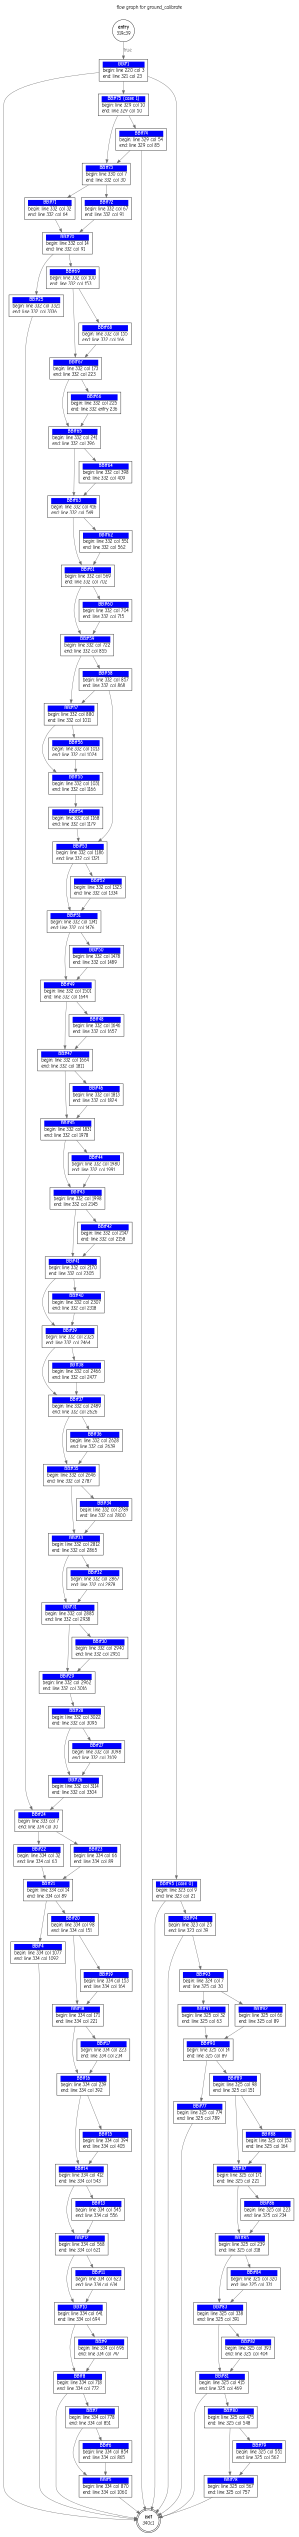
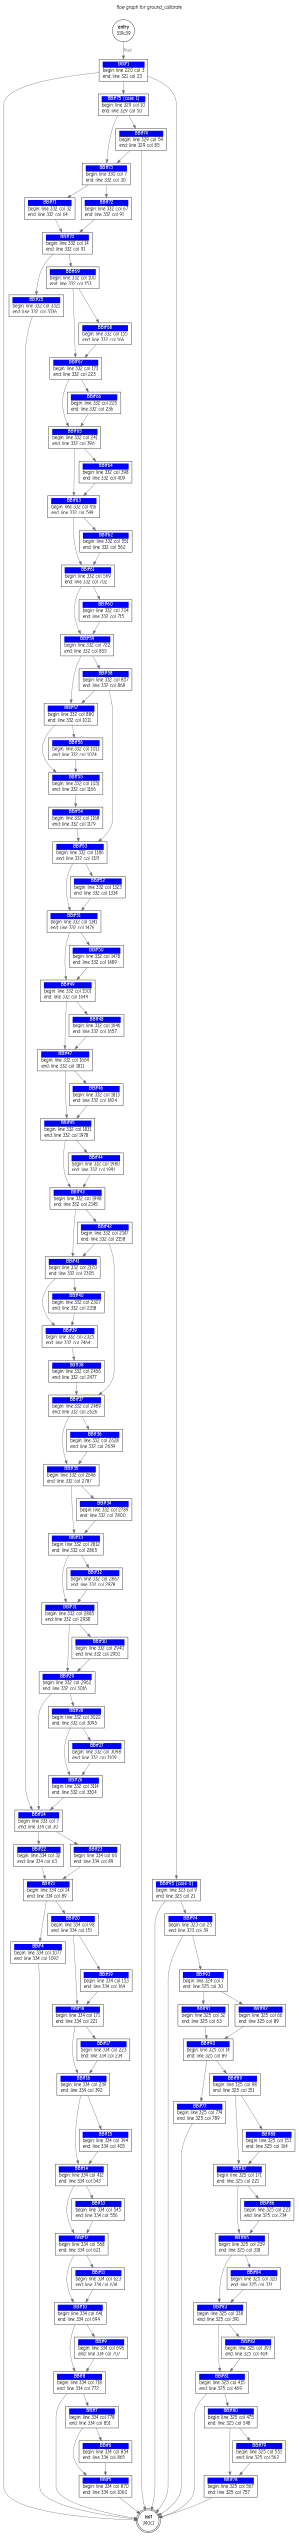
node "BB#66": text "end: line 332 entry 236" -> "end: line 332 col 236"
edge "BB#39" -> "BB#37": now "BB#42" -> "BB#37"
edge "BB#29" -> "BB#24": added
node "BB#9": text "end: line 334 col 747" -> "end: line 334 col 707"
